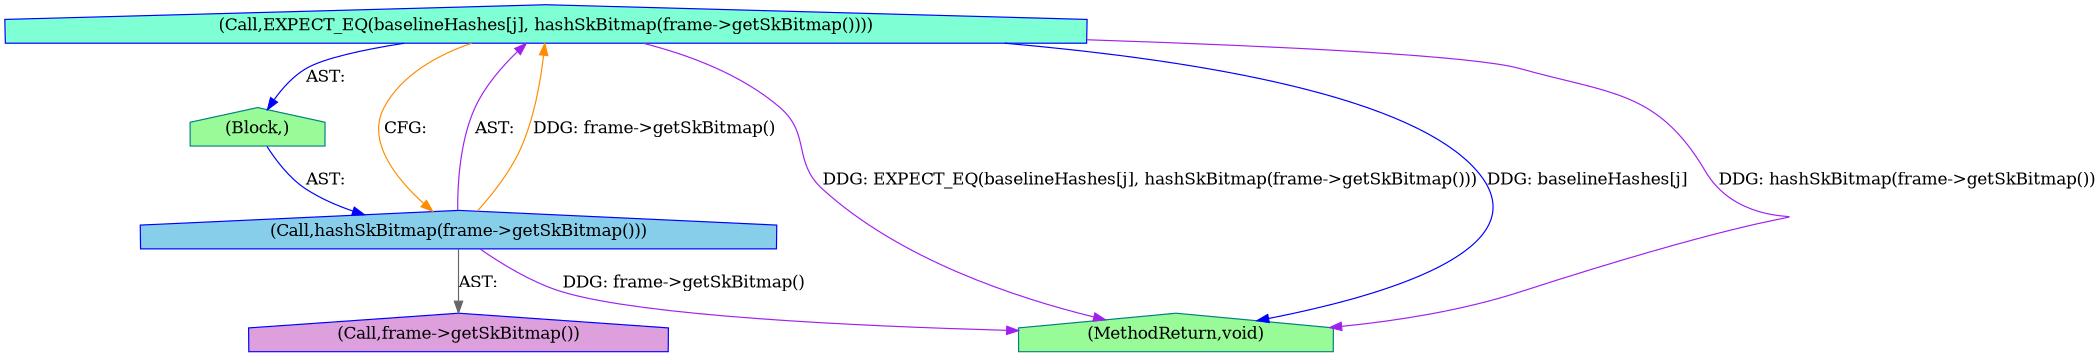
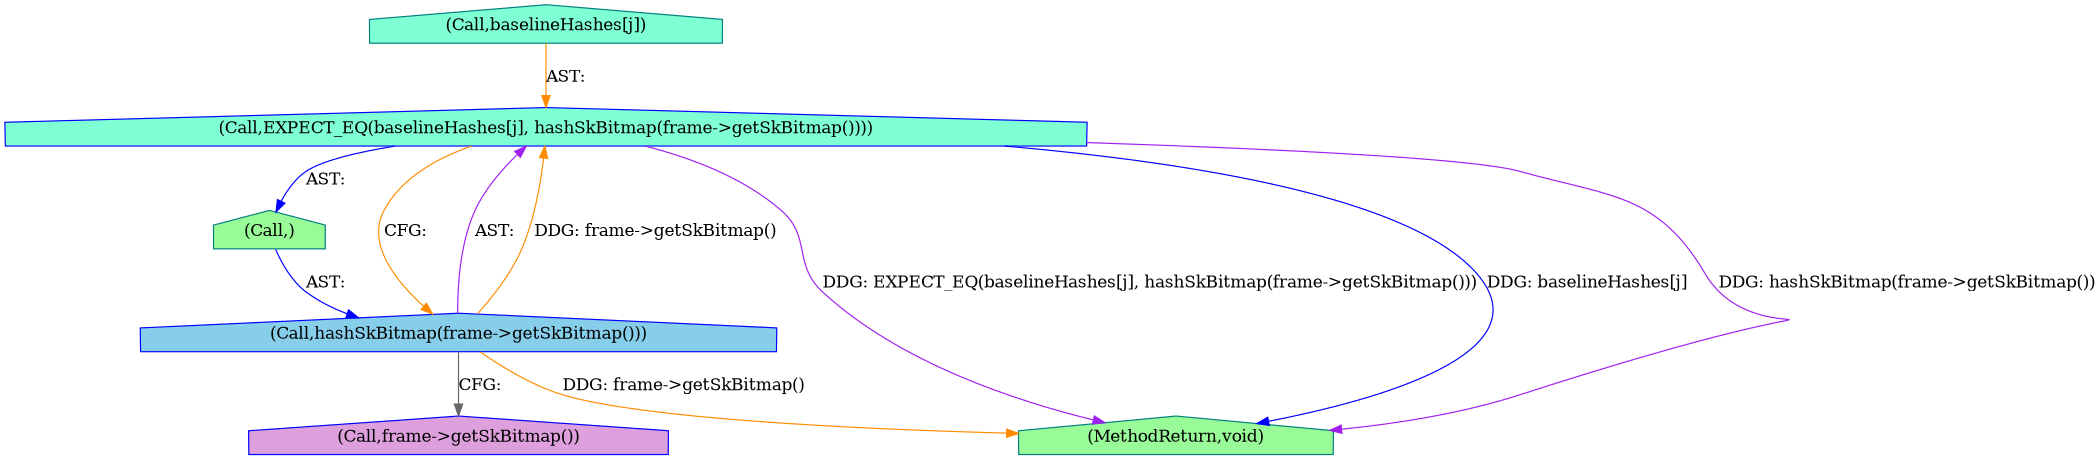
node "(Call,baselineHashes[j])": added
node "(Block,)": label "(Block,)" -> "(Call,)"
edge "(Call,hashSkBitmap(frame->getSkBitmap()))" -> "(Call,frame->getSkBitmap())": label "AST: " -> "CFG: "
edge "(Call,hashSkBitmap(frame->getSkBitmap()))" -> "(MethodReturn,void)": color purple -> darkorange
